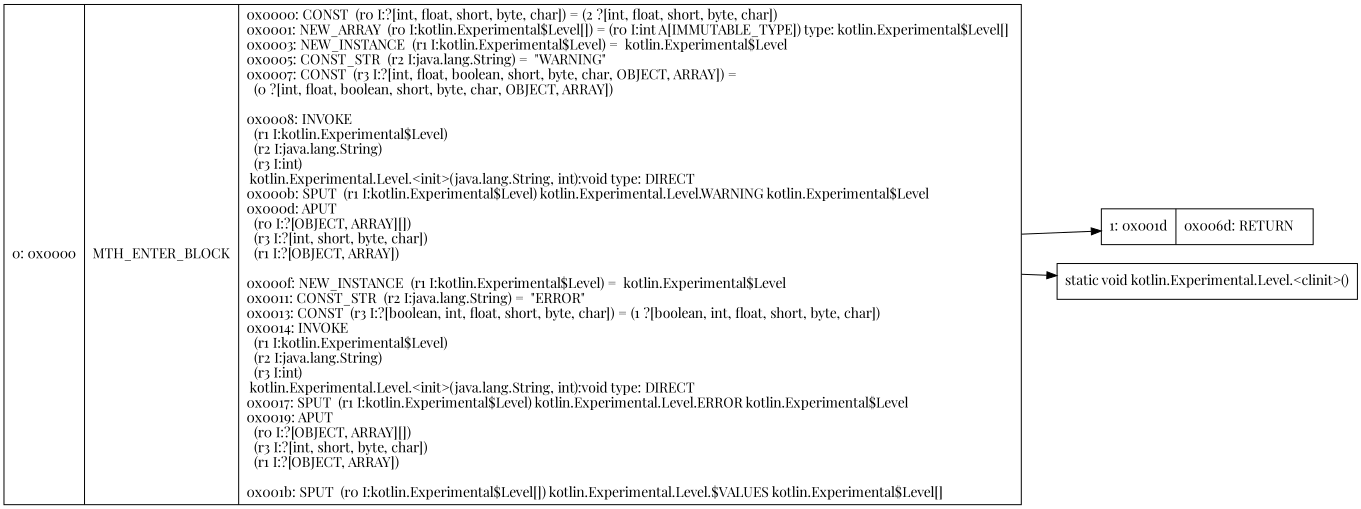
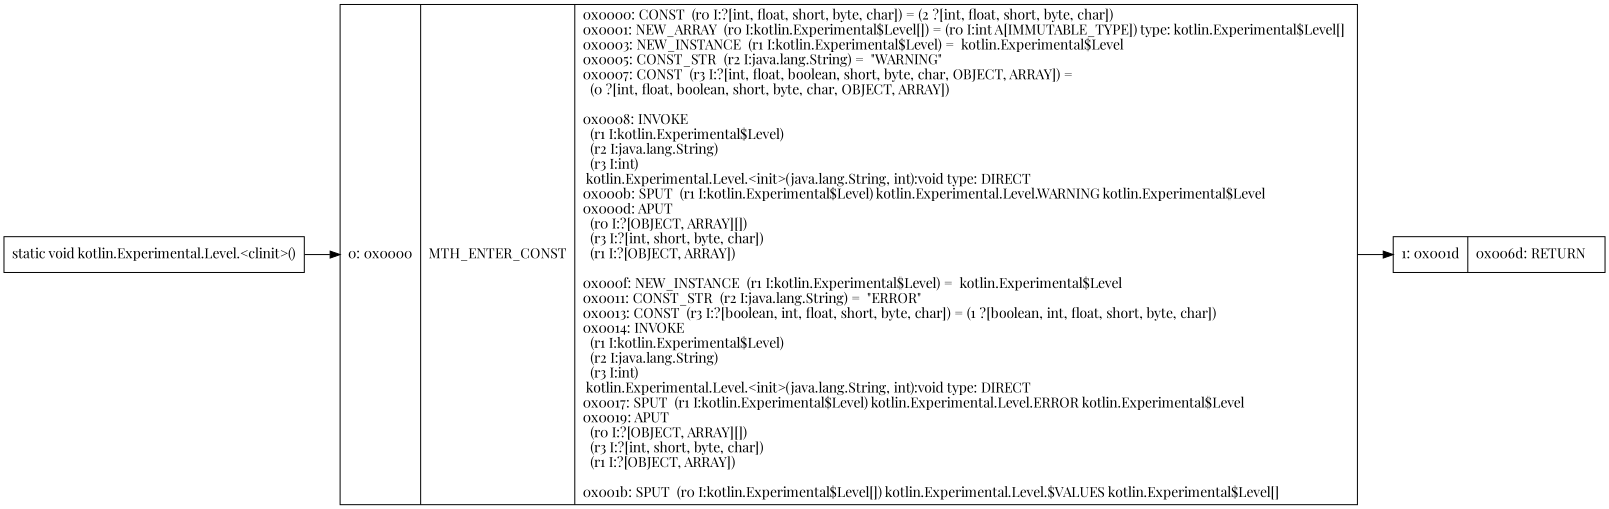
node "0: 0x0000": text "MTH_ENTER_BLOCK" -> "MTH_ENTER_CONST"
edge "0: 0x0000" -> "static void kotlin.Experimental.Level.<clinit>()": reversed
